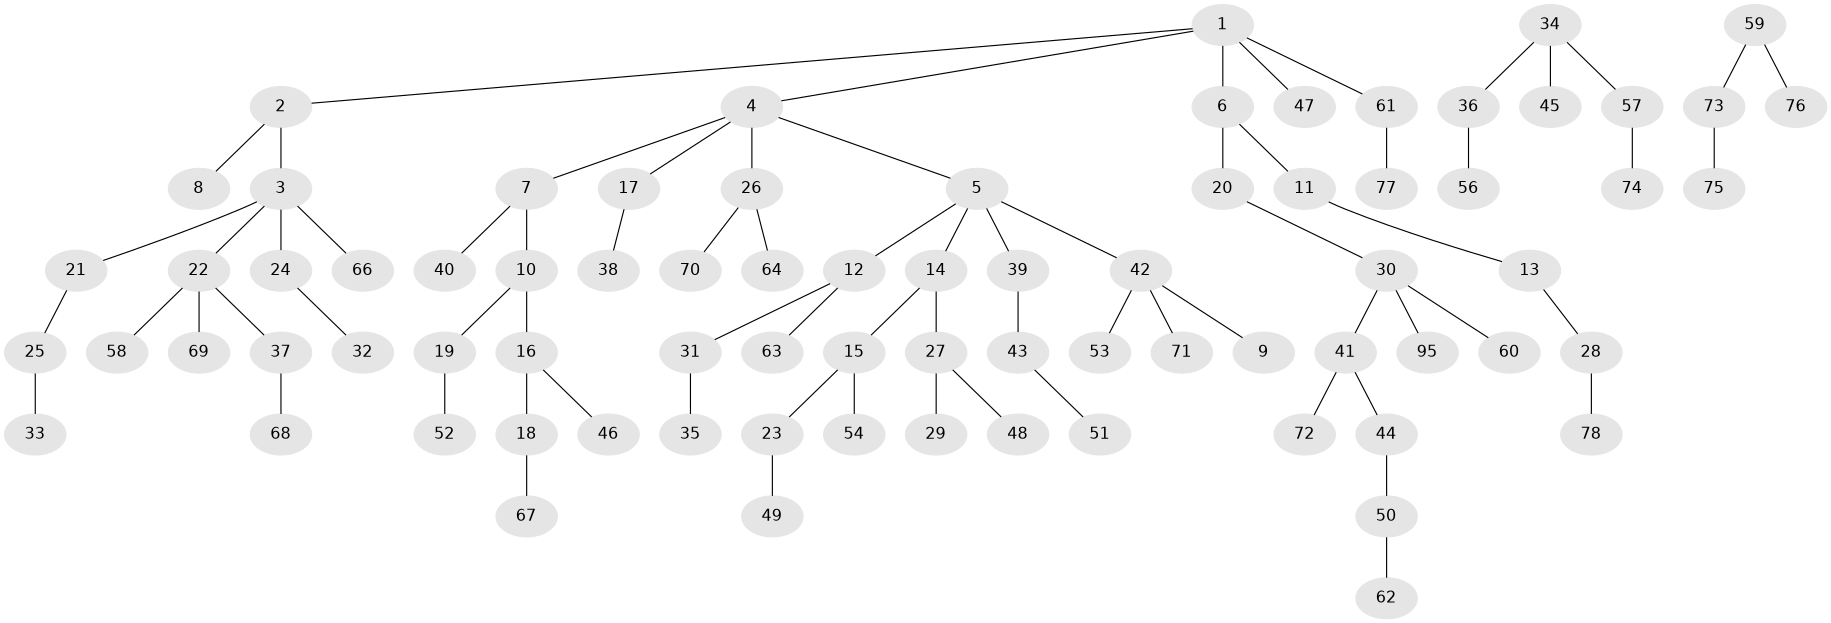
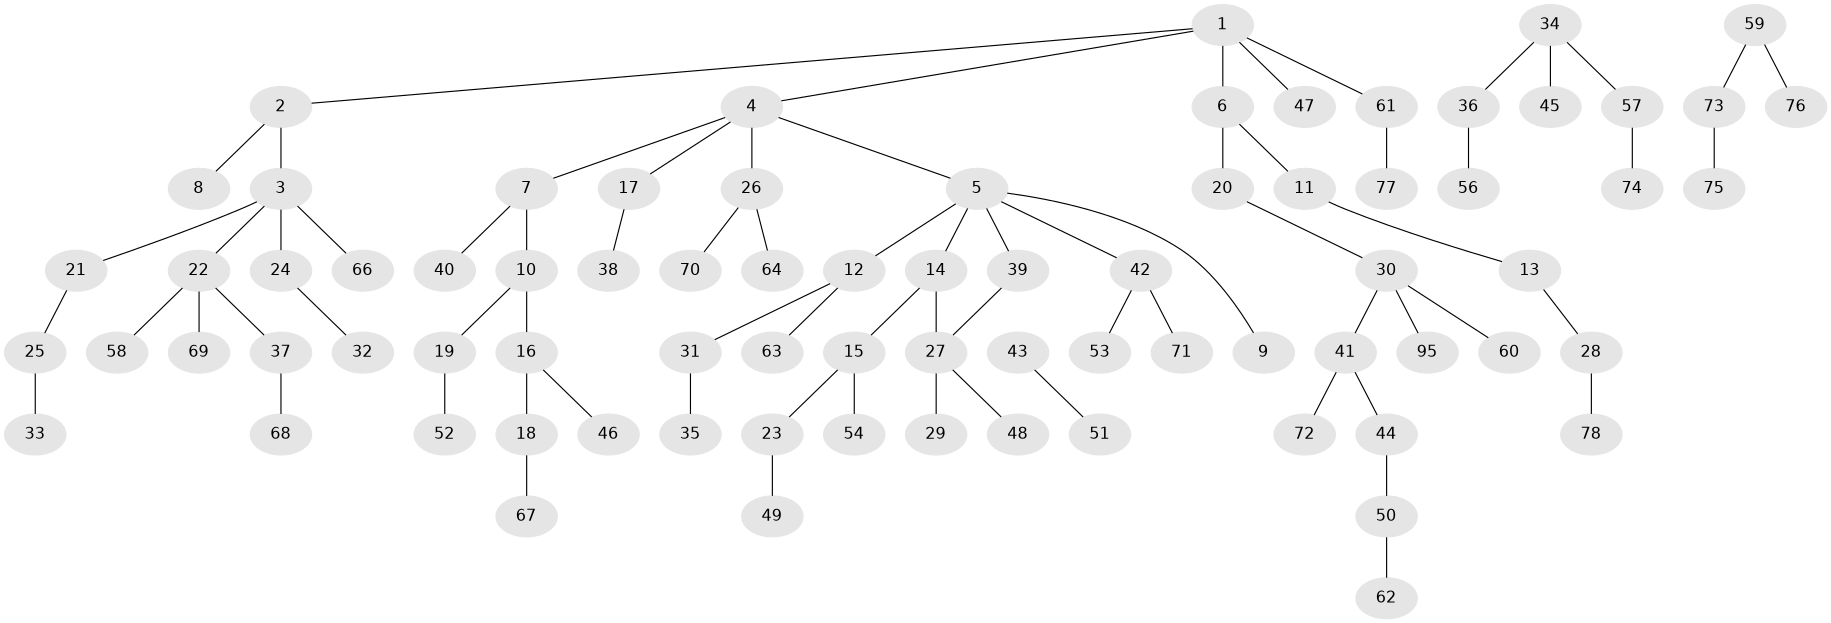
edge "39" -- "43": now "39" -- "27"
edge "42" -- "9": now "5" -- "9"
